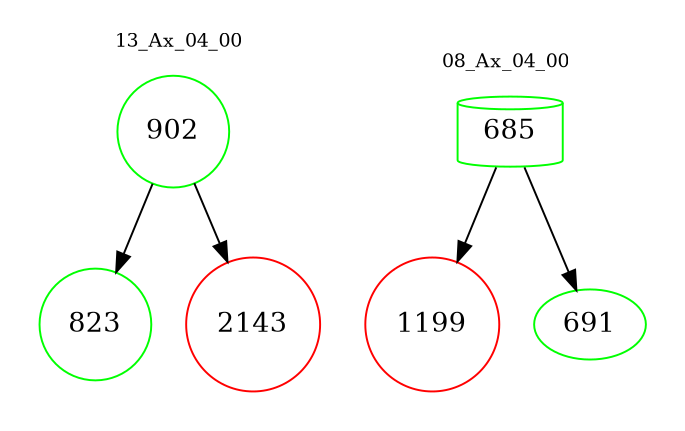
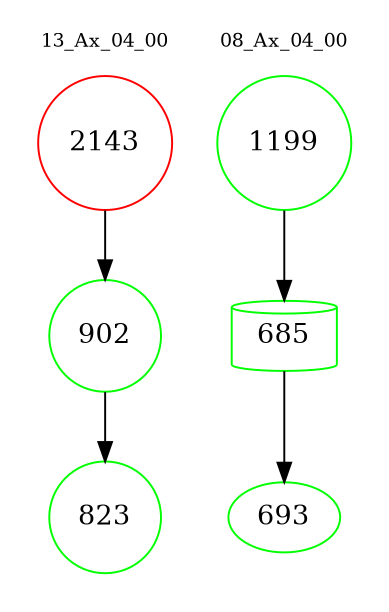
edge "685" -> "1199": reversed
edge "902" -> "2143": reversed
node "1199": color red -> green
node "691": label "691" -> "693"
